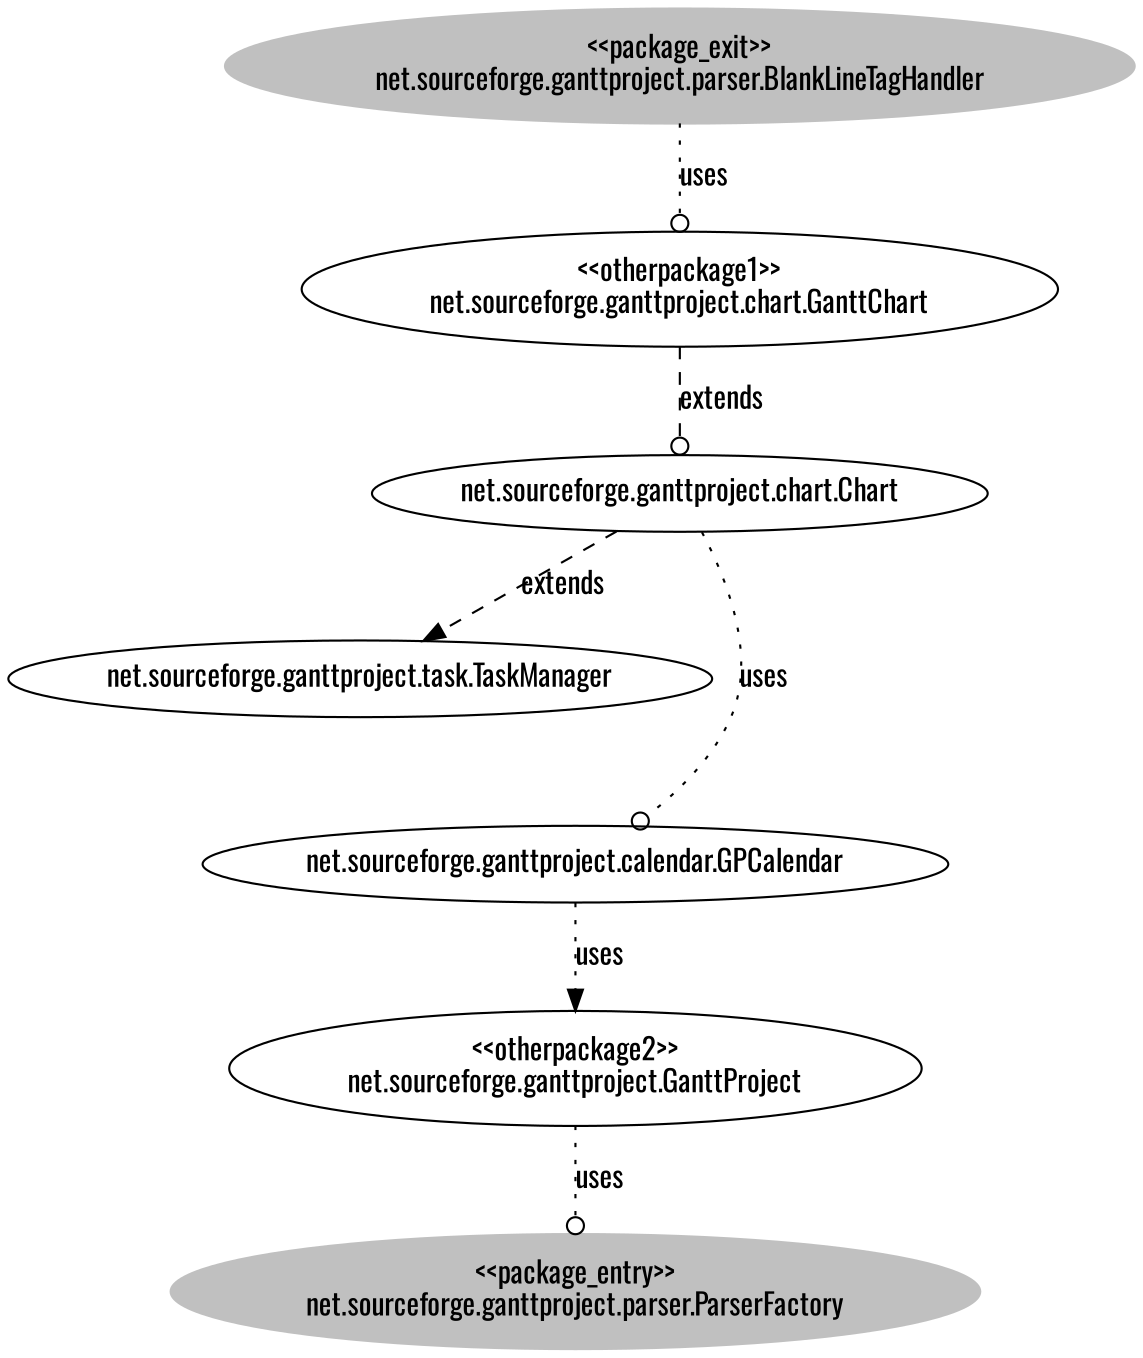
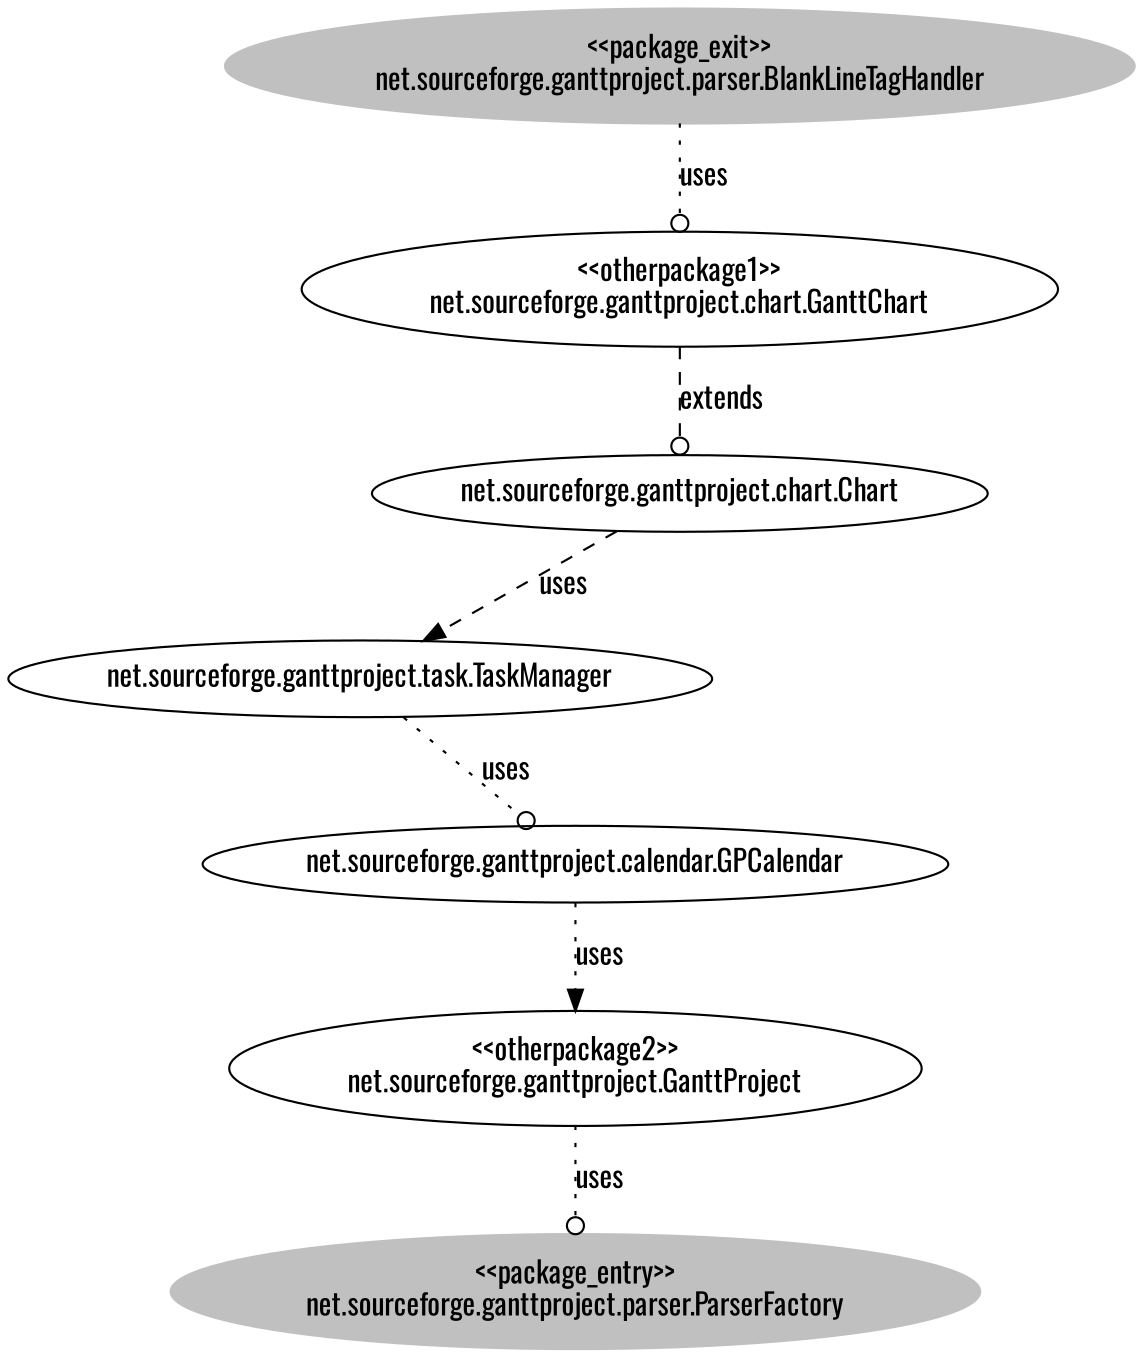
edge "net.sourceforge.ganttproject.chart.Chart" -> "net.sourceforge.ganttproject.task.TaskManager": label "extends" -> "uses"
edge "net.sourceforge.ganttproject.chart.Chart" -> "net.sourceforge.ganttproject.calendar.GPCalendar": now "net.sourceforge.ganttproject.task.TaskManager" -> "net.sourceforge.ganttproject.calendar.GPCalendar"
